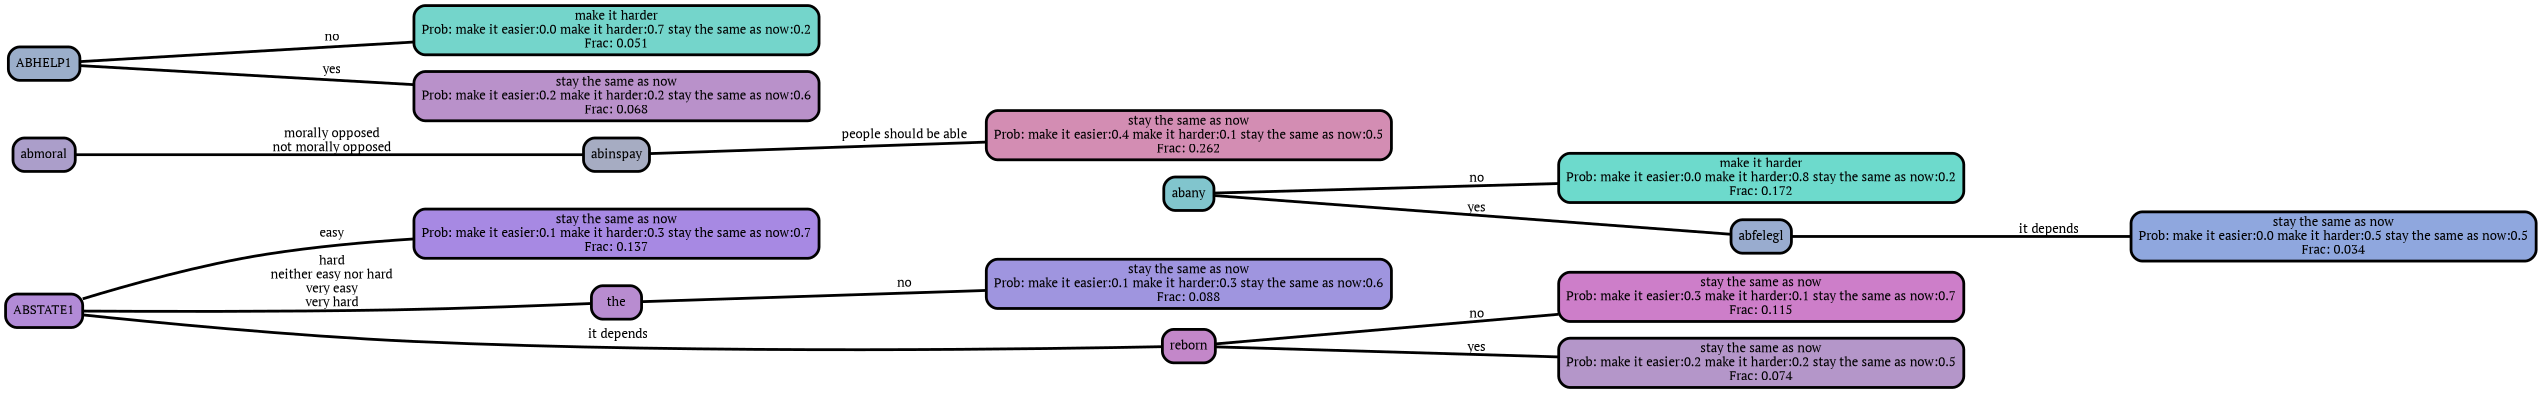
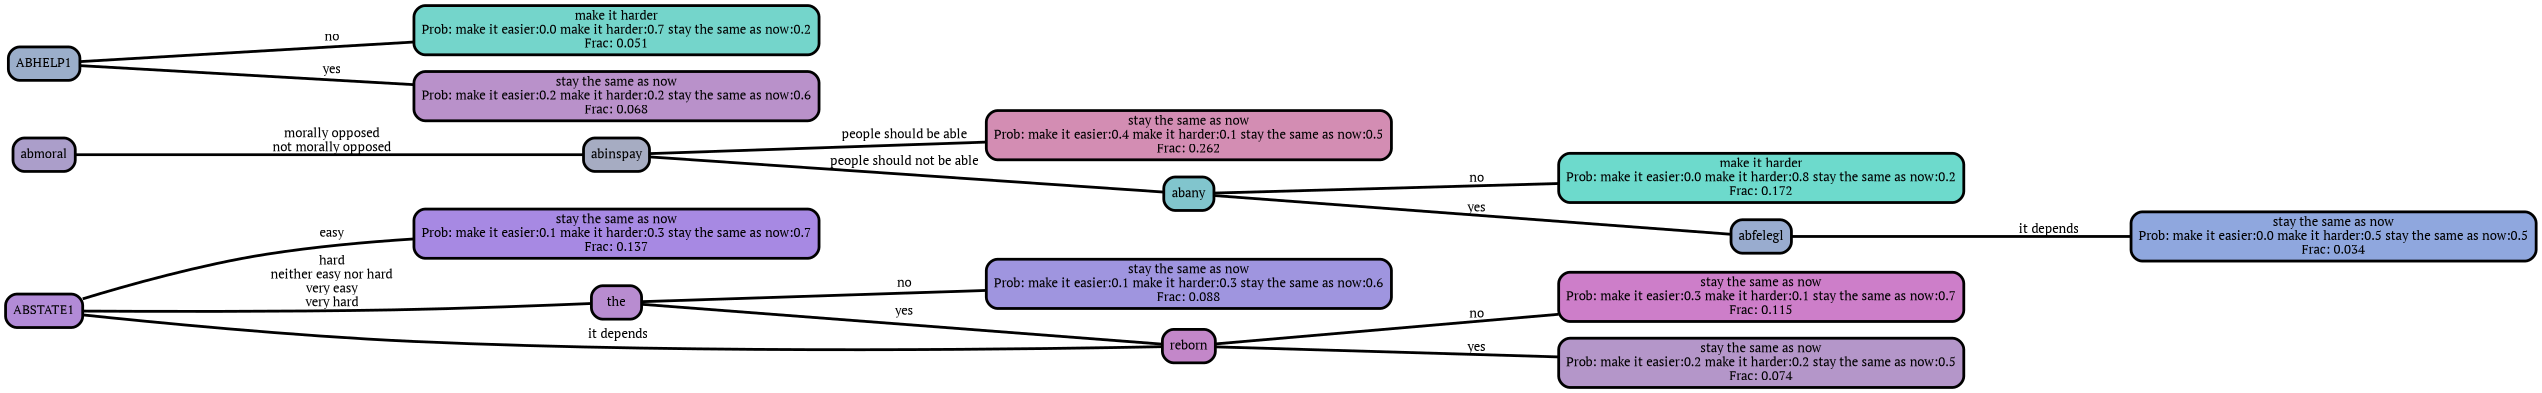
edge "abinspay" -- "abany": added, label "people should not be able"
edge "the" -- "reborn": added, label "yes"
